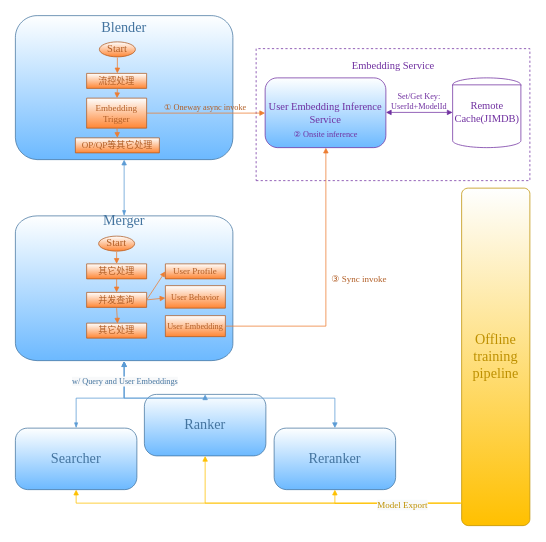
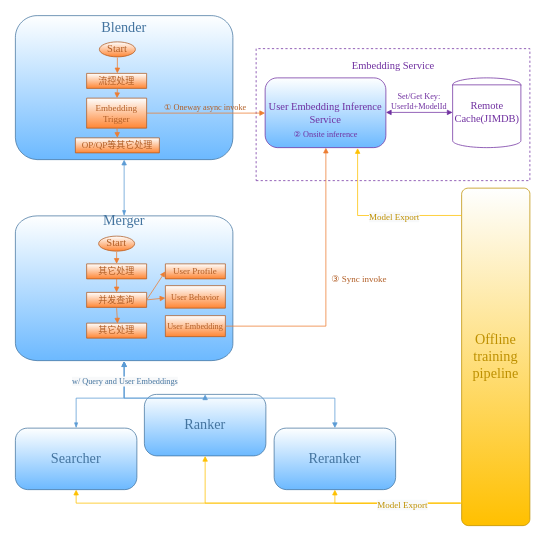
edge "Offline training pipeline" -> "User Embedding Inference Service": added, label "Model Export"
